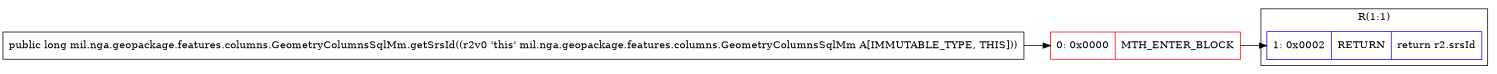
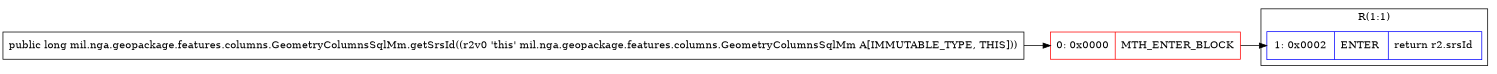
node "1: 0x0002": text "RETURN" -> "ENTER"
